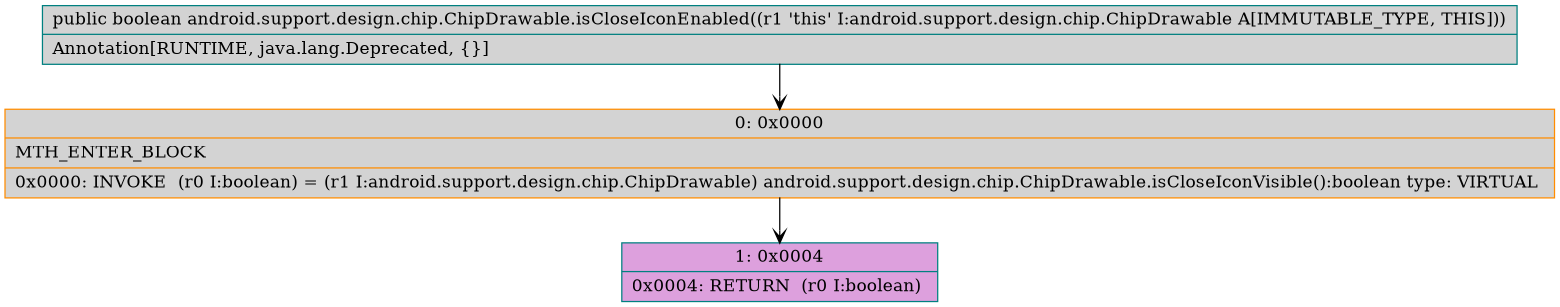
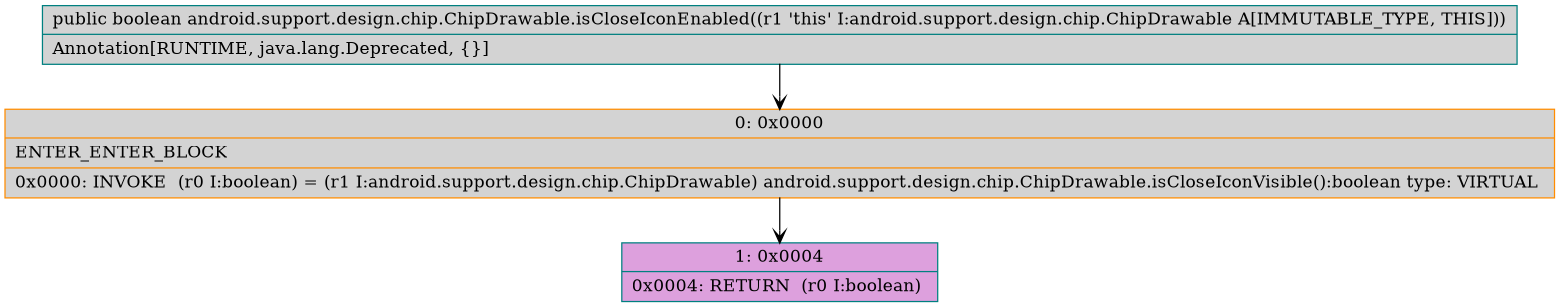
node "0: 0x0000": text "MTH_ENTER_BLOCK" -> "ENTER_ENTER_BLOCK"
